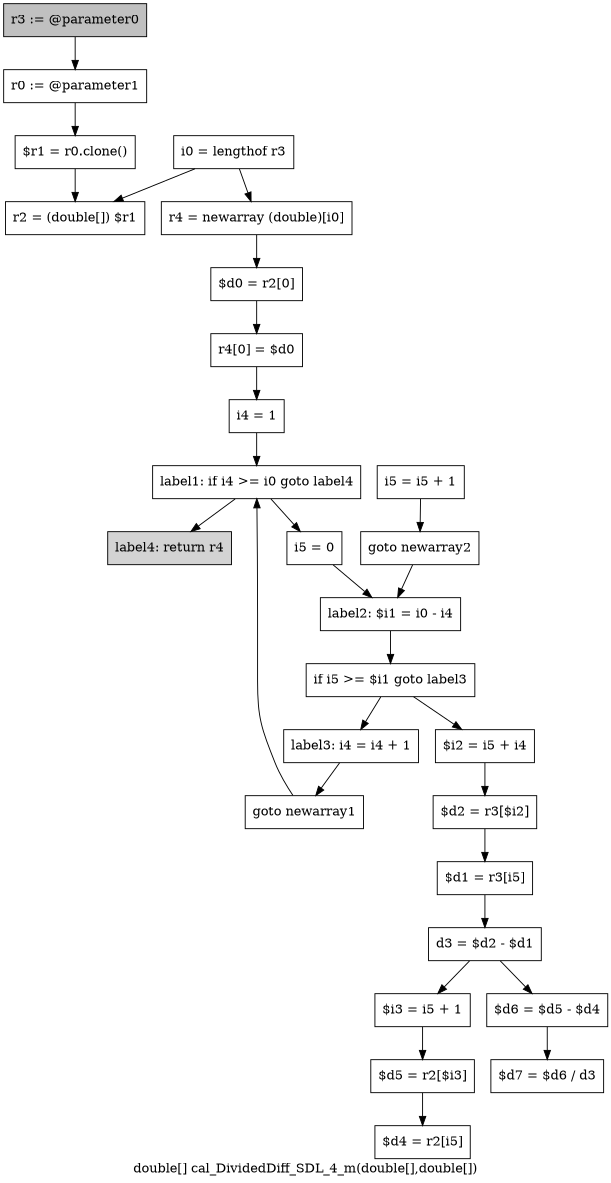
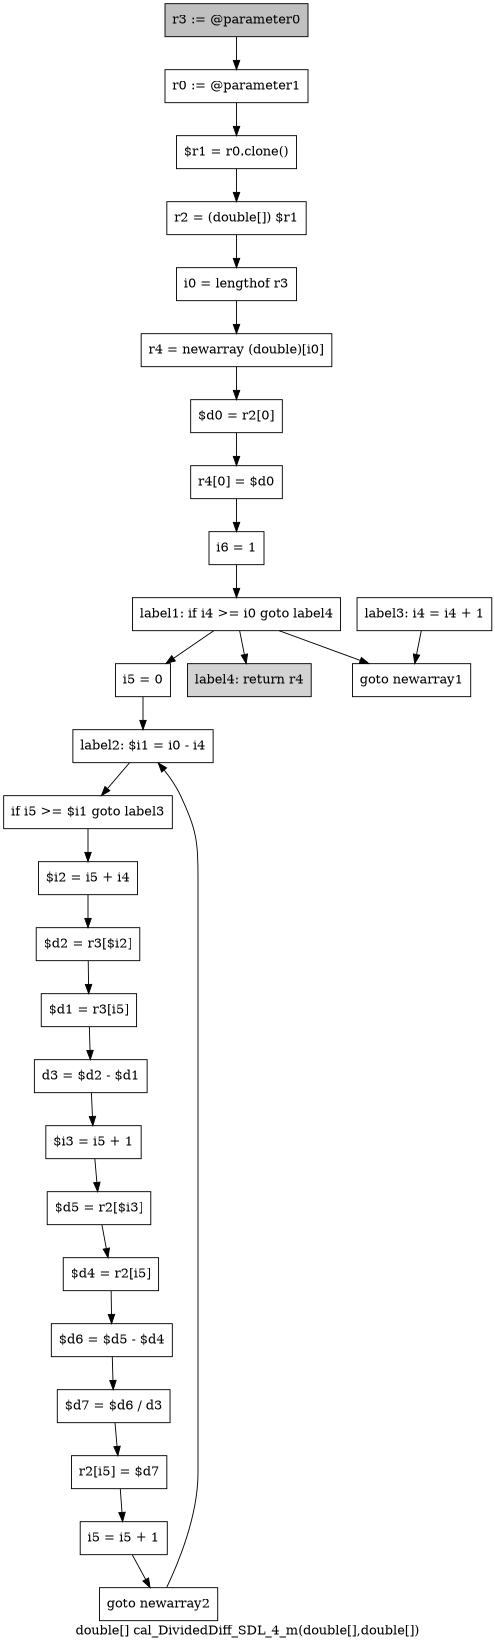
edge "i0 = lengthof r3" -> "r2 = (double[]) $r1": reversed
node "i4 = 1": label "i4 = 1" -> "i6 = 1"
edge "goto newarray1" -> "label1: if i4 >= i0 goto label4": reversed
edge "if i5 >= $i1 goto label3" -> "label3: i4 = i4 + 1": removed
edge "d3 = $d2 - $d1" -> "$d6 = $d5 - $d4": now "$d4 = r2[i5]" -> "$d6 = $d5 - $d4"
node "r2[i5] = $d7": added
